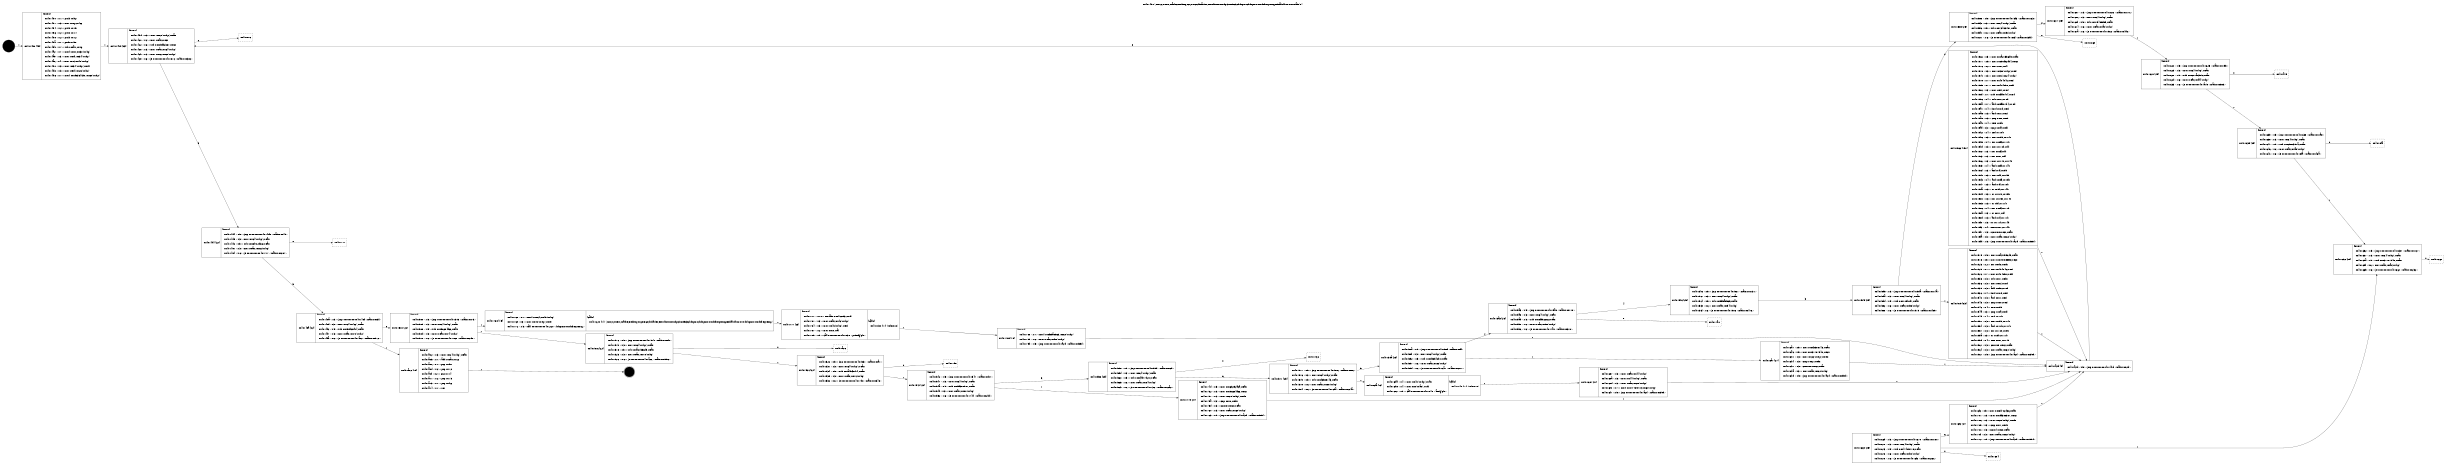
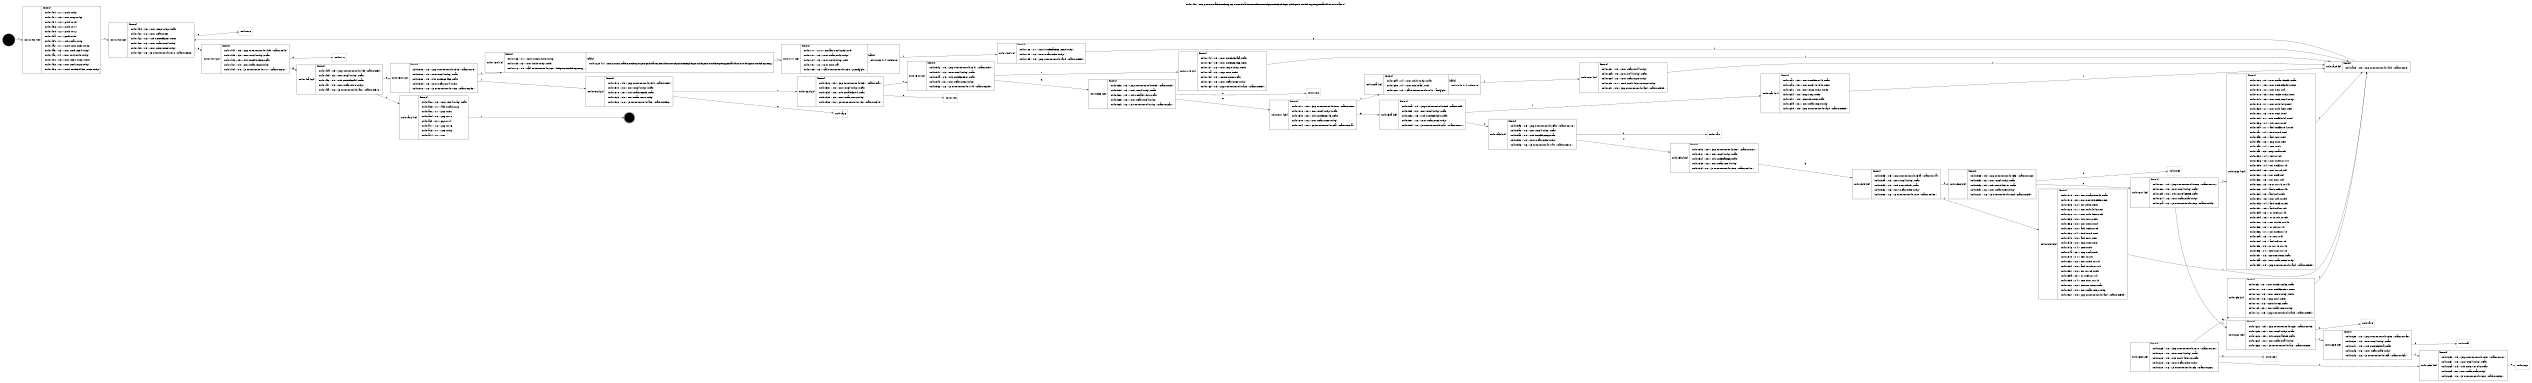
edge "0x401607 [25]" -> "0x40196c [150]": added, label "1"
